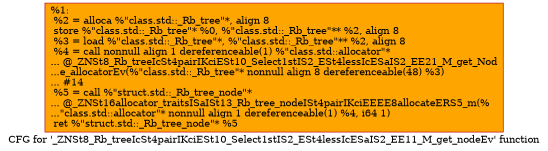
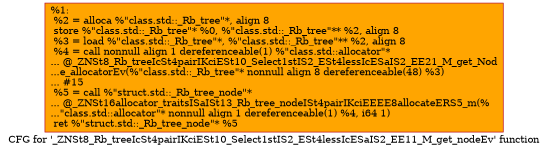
node "%1:": text "... #14" -> "... #15"
